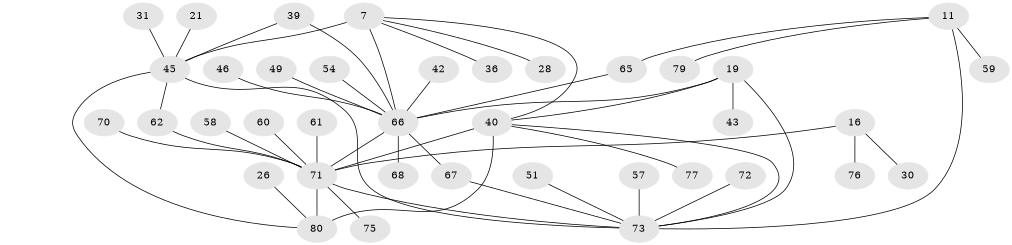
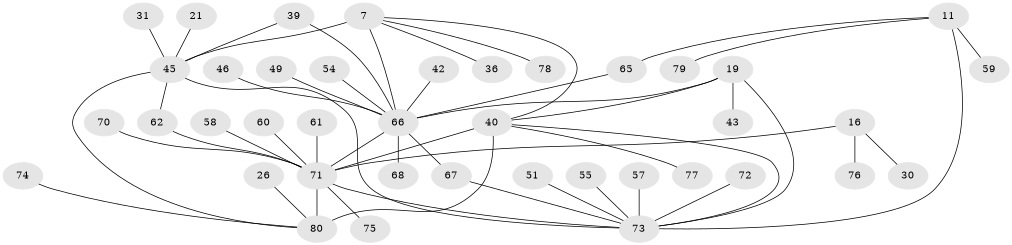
node "28": label "28" -> "78"
node "74": added
node "55": added
